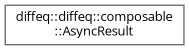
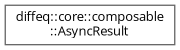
node "diffeq::diffeq::composable ::AsyncResult": label "diffeq::diffeq::composable ::AsyncResult" -> "diffeq::core::composable ::AsyncResult"
